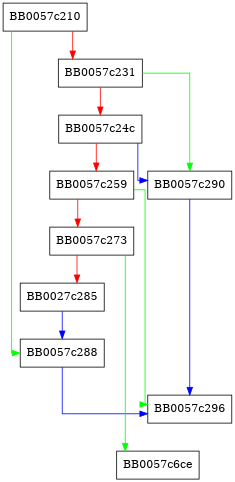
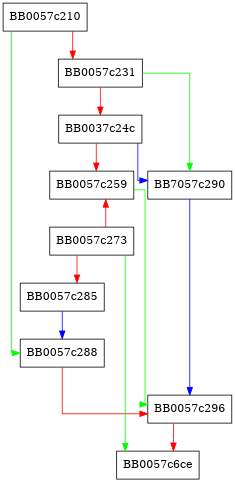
node "BB0057c24c": label "BB0057c24c" -> "BB0037c24c"
node "BB0057c290": label "BB0057c290" -> "BB7057c290"
edge "BB0057c259" -> "BB0057c273": reversed
node "BB0027c285": label "BB0027c285" -> "BB0057c285"
edge "BB0057c288" -> "BB0057c296": color blue -> red
edge "BB0057c296" -> "BB0057c6ce": added
